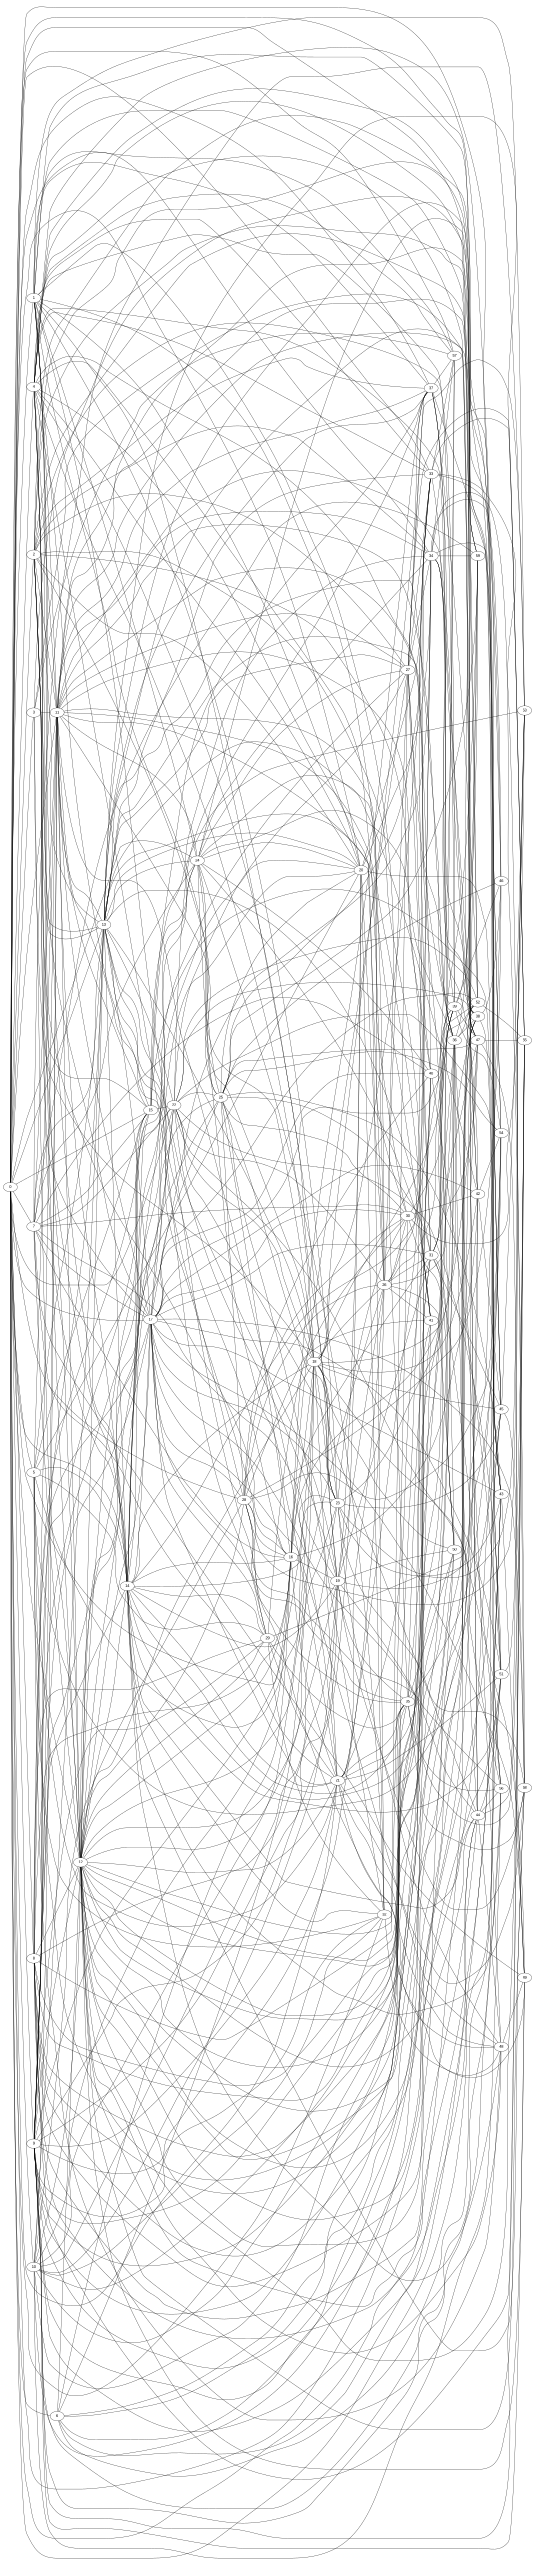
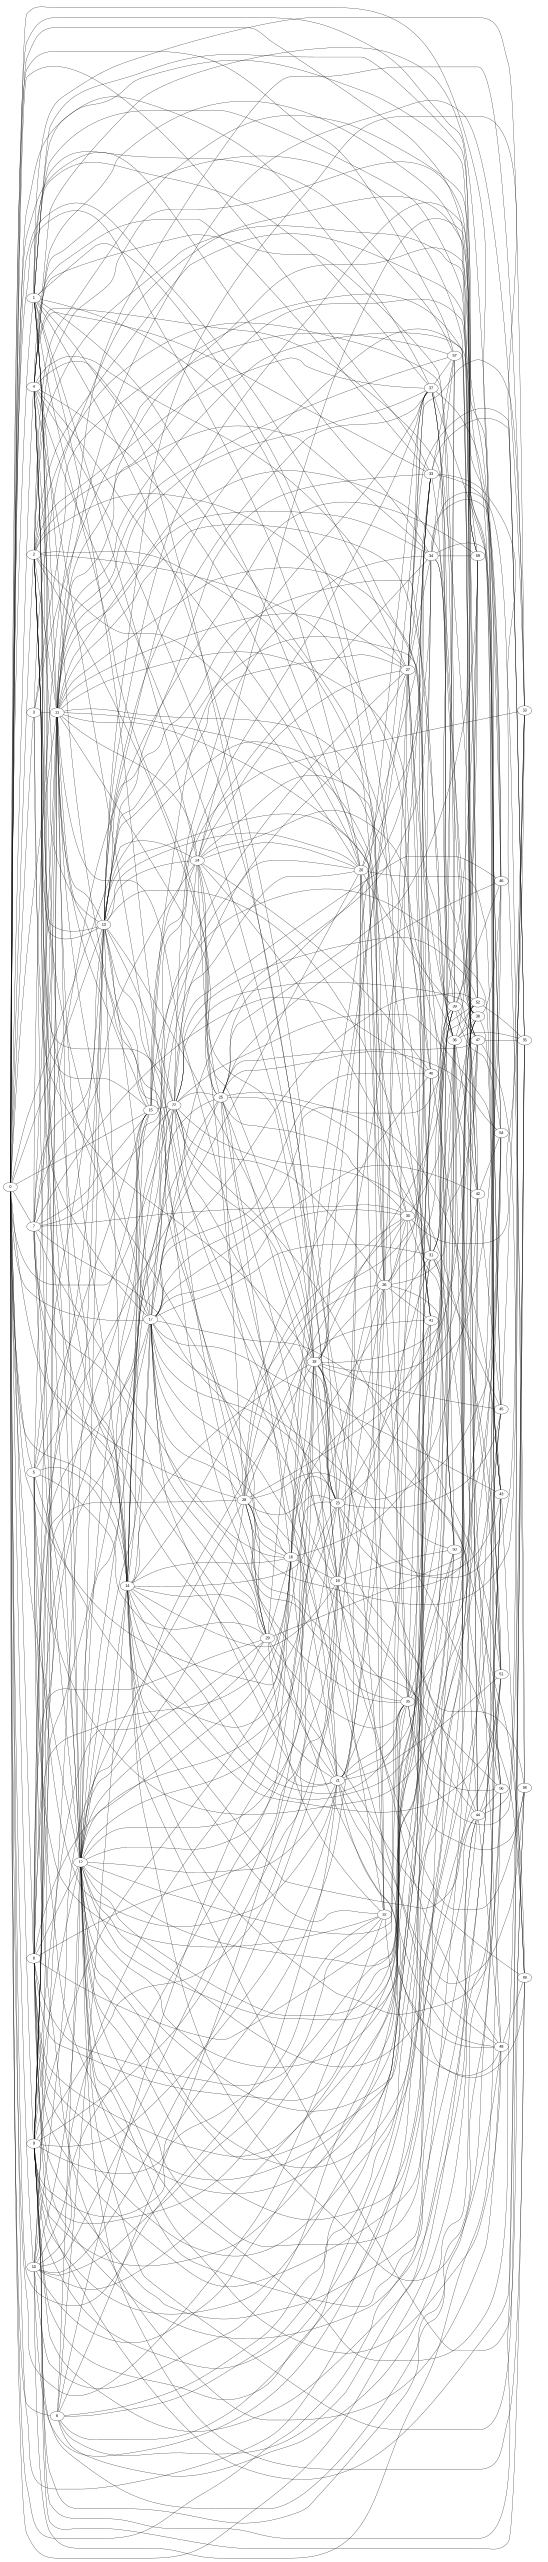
edge "1" -- "59": added
edge "53" -- "11": added
edge "4" -- "45": removed
edge "57" -- "4": now "57" -- "11"
edge "27" -- "0": added
edge "37" -- "46": added
edge "34" -- "47": removed
edge "2" -- "22": added
edge "46" -- "22": added
edge "20" -- "25": now "20" -- "39"
edge "42" -- "30": now "42" -- "36"
edge "13" -- "16": now "29" -- "16"
edge "31" -- "26": now "35" -- "26"
edge "7" -- "17": now "7" -- "29"
edge "55" -- "51": now "55" -- "36"
edge "24" -- "12": now "24" -- "22"
edge "17" -- "58": removed
edge "41" -- "23": added
edge "34" -- "12": removed
edge "28" -- "23": added
edge "28" -- "29": added
edge "45" -- "58": removed
edge "28" -- "8": added
edge "14" -- "9": now "14" -- "6"
edge "23" -- "8": added
